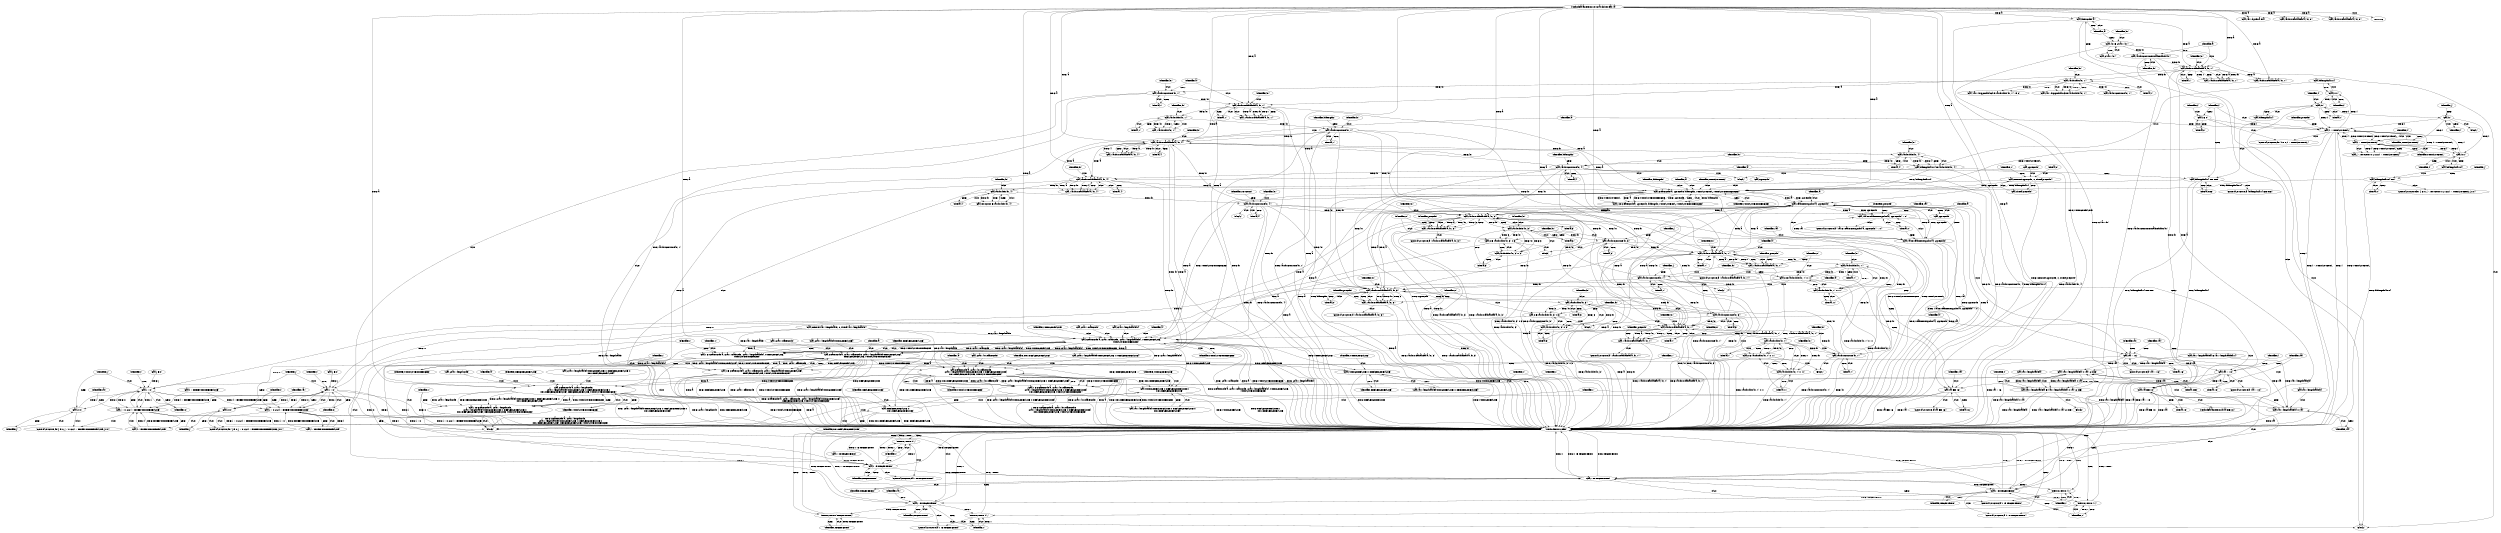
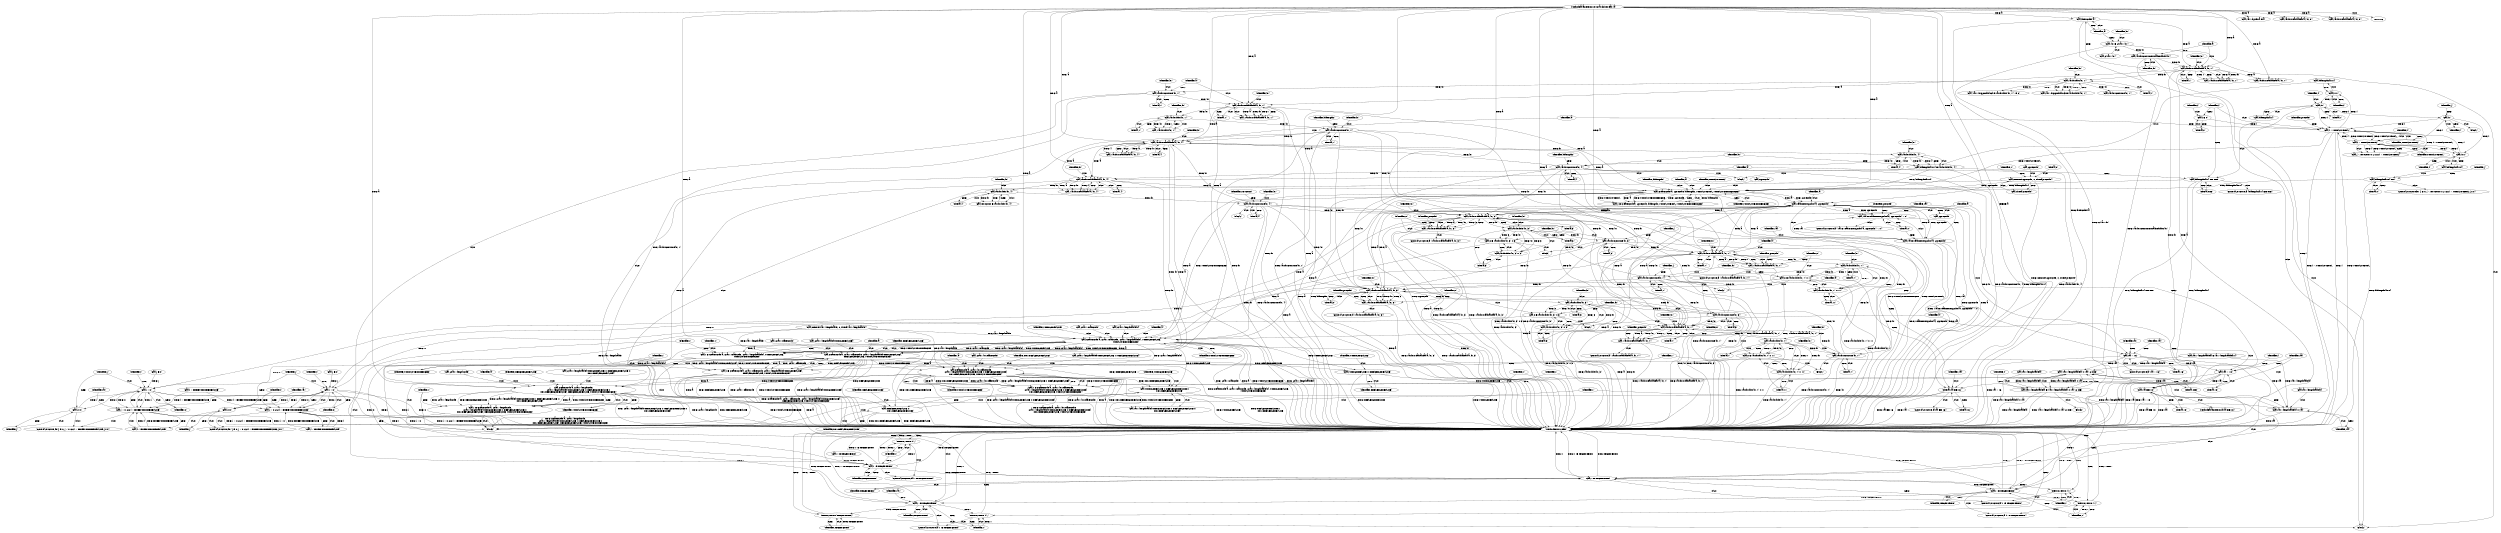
edge "(Call,*br = &(rar->br))" -> "(Call,&(rar->br))": removed, label "CFG:"
node "(ControlStructure,for (i = 0; i < MAX_SYMBOLS;))": removed
edge "(MethodParameterIn,struct archive_read *a)" -> "(MethodReturn,RET)": label "DDG: a" -> "TABLE: a"
edge "(Call,free_codes(a))" -> "(MethodReturn,RET)": label "DDG: MAINCODE_SIZE" -> "DDG: free_codes(a)"
edge "(Call,val = read_next_symbol(a, &precode))" -> "(Call,read_next_symbol(a, &precode))": label "SIZE: " -> "CFG: "
node "(Call,rar->lengthtable[MAINCODE_SIZE + OFFSETCODE_SIZE])": removed
node "(Call,val == 16)": label "(Call,val == 16)" -> "(Literal,val == 16)"
node "(ControlStructure,if (val < 18))": removed
